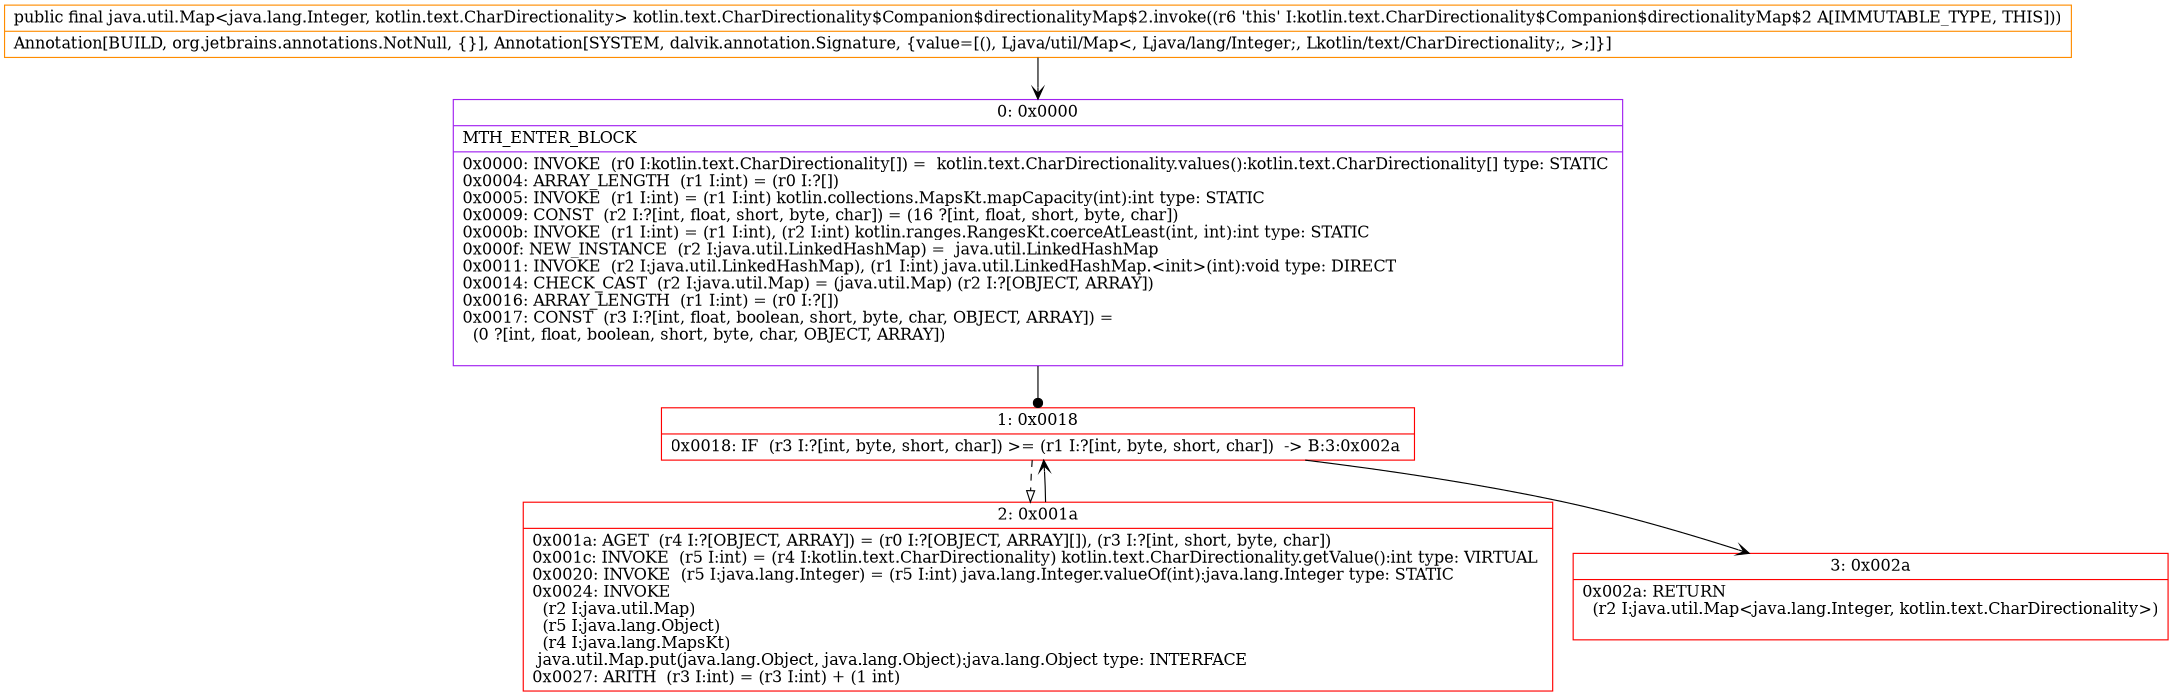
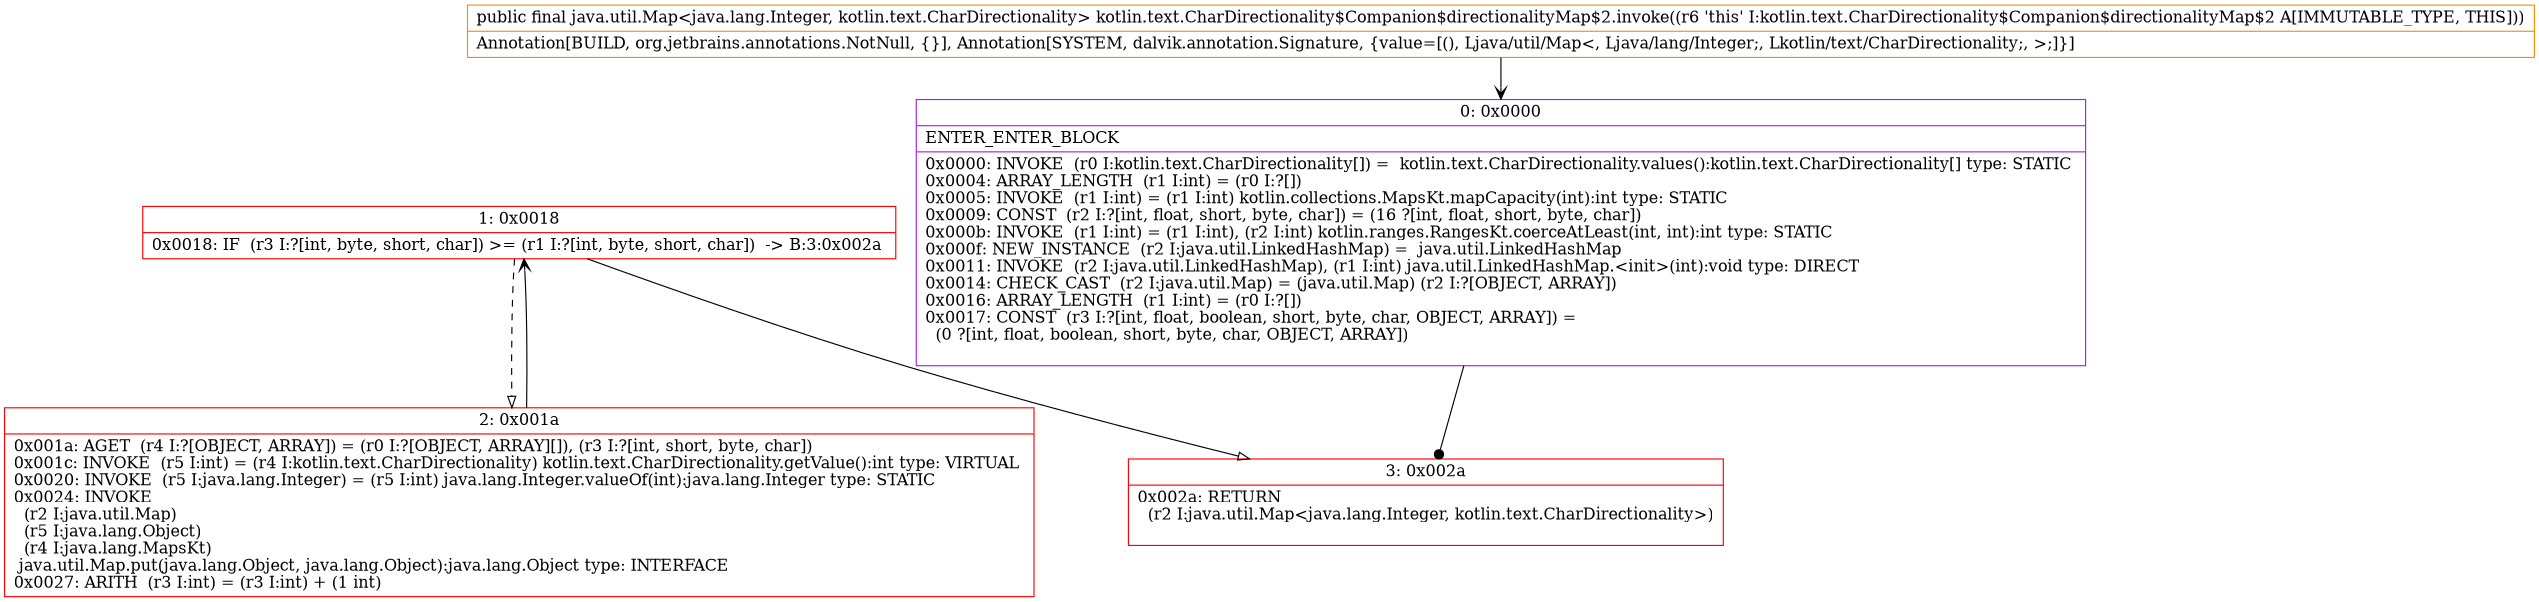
node "0: 0x0000": text "MTH_ENTER_BLOCK" -> "ENTER_ENTER_BLOCK"
edge "0: 0x0000" -> "1: 0x0018": now "0: 0x0000" -> "3: 0x002a"
edge "1: 0x0018" -> "3: 0x002a": arrowhead vee -> onormal
